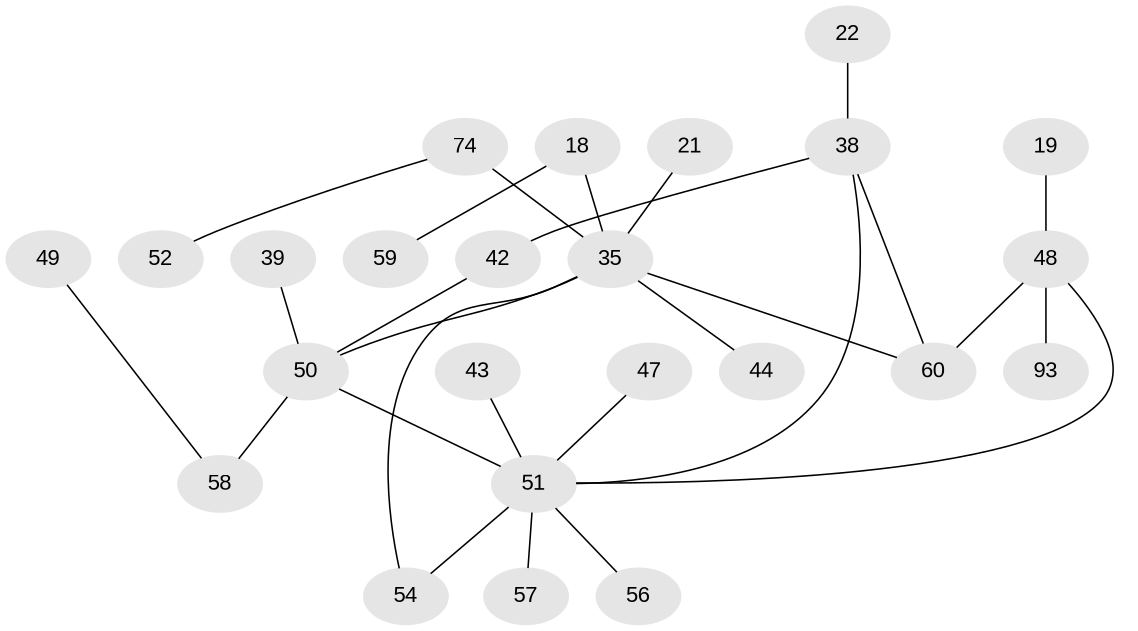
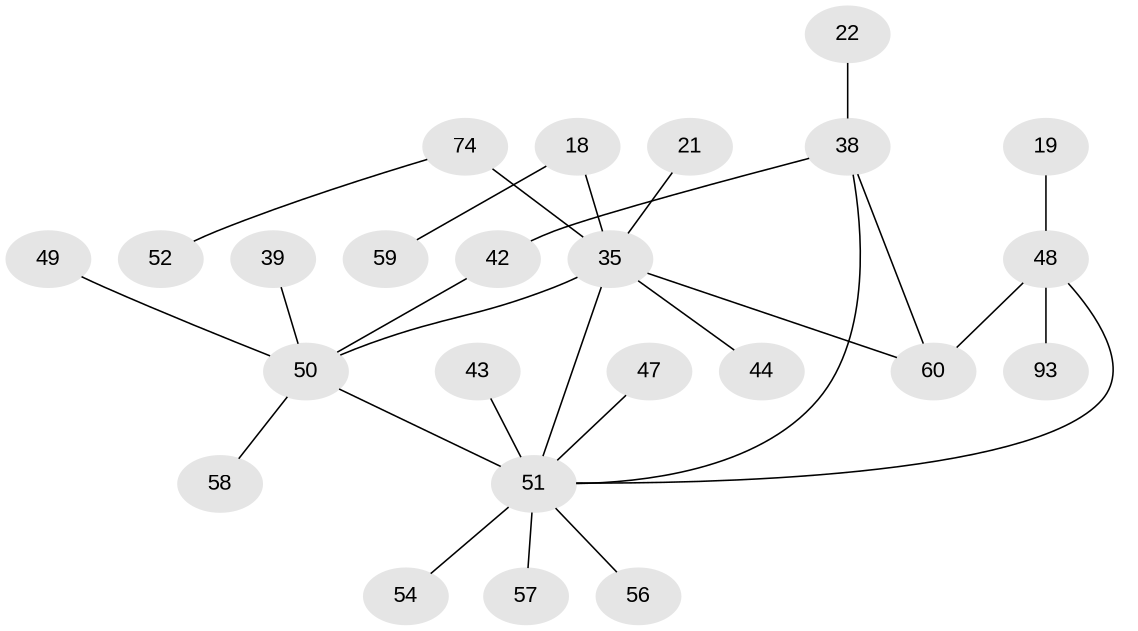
edge "35" -- "54": now "35" -- "51"
edge "49" -- "58": now "49" -- "50"
